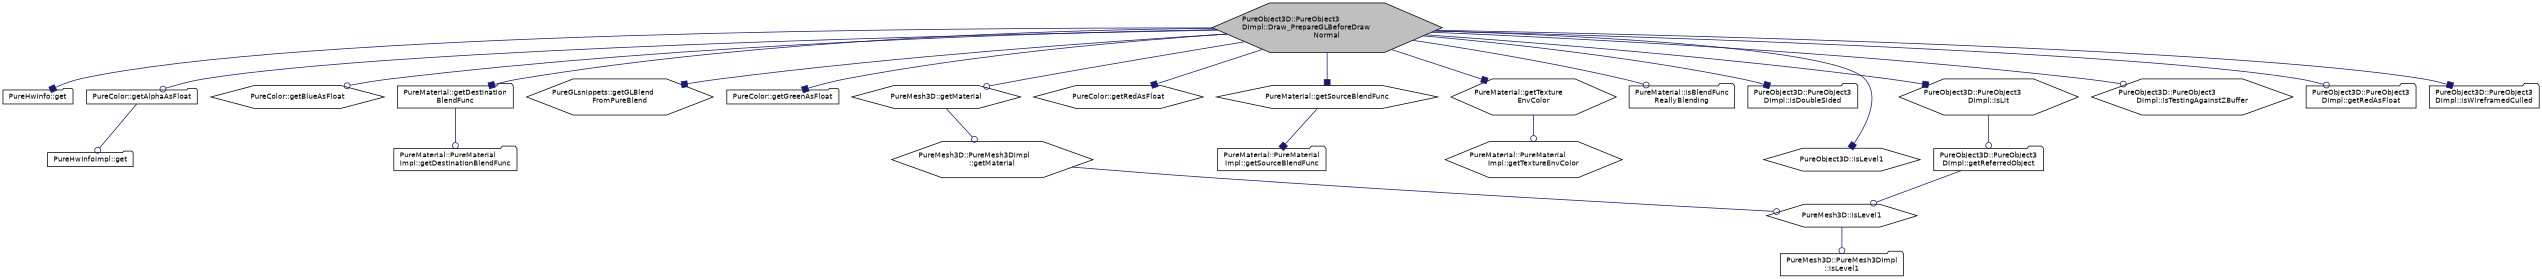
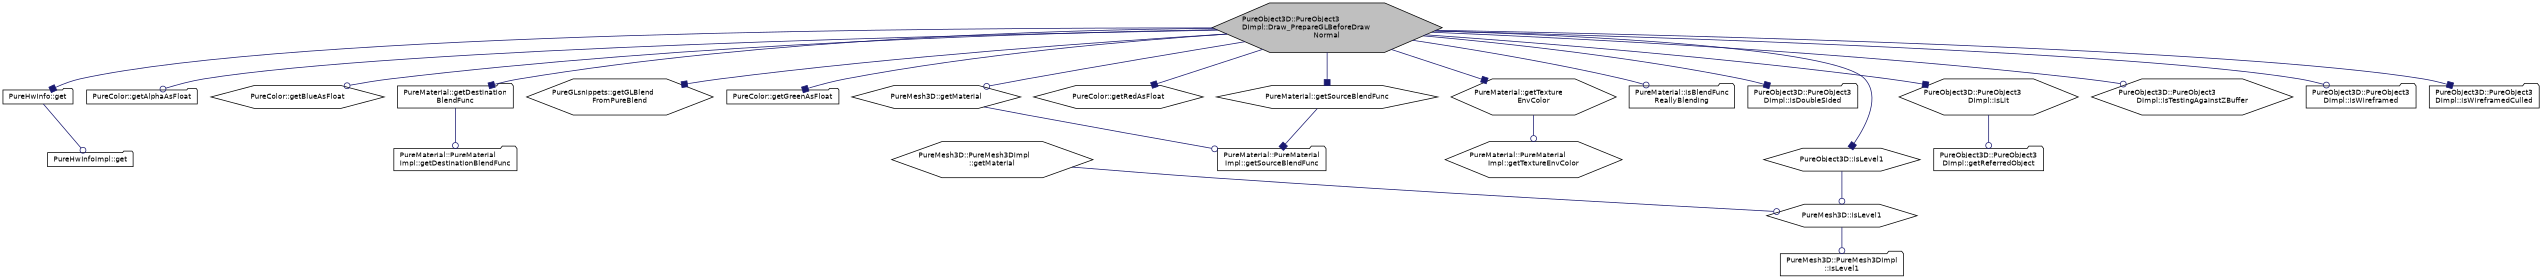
node "PureObject3D::PureObject3 DImpl::getRedAsFloat": label "PureObject3D::PureObject3 DImpl::getRedAsFloat" -> "PureObject3D::PureObject3 DImpl::isWireframed"
edge "PureMesh3D::getMaterial" -> "PureMesh3D::PureMesh3DImpl ::getMaterial": now "PureMesh3D::getMaterial" -> "PureMaterial::PureMaterial Impl::getSourceBlendFunc"
edge "PureColor::getAlphaAsFloat" -> "PureHwInfoImpl::get": now "PureHwInfo::get" -> "PureHwInfoImpl::get"
edge "PureObject3D::PureObject3 DImpl::getReferredObject" -> "PureMesh3D::isLevel1": now "PureObject3D::isLevel1" -> "PureMesh3D::isLevel1"
